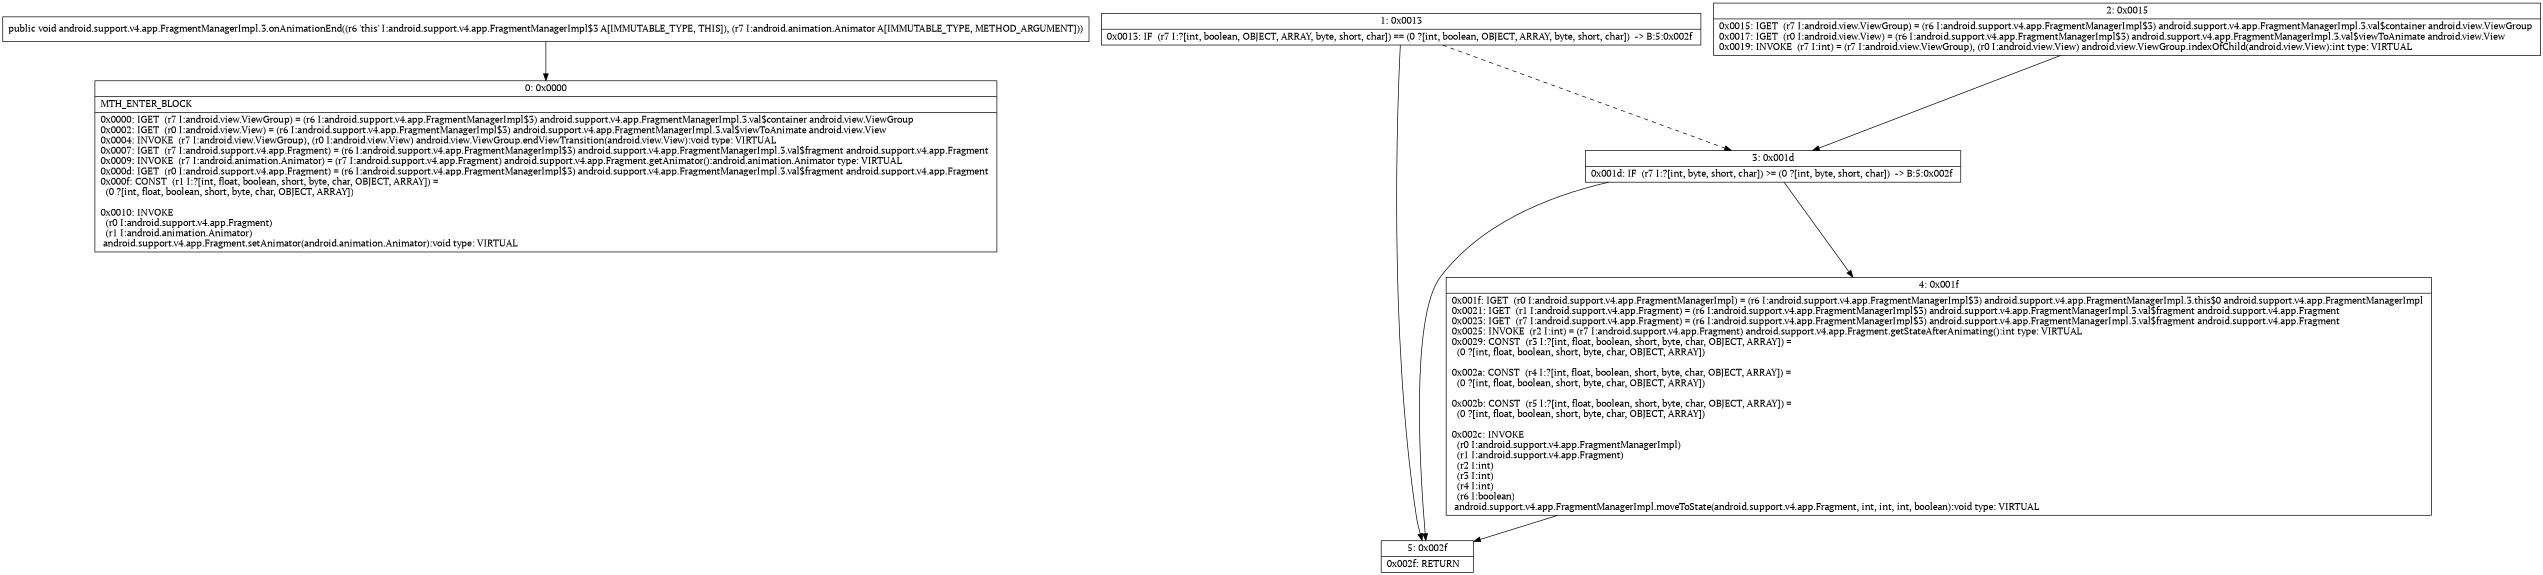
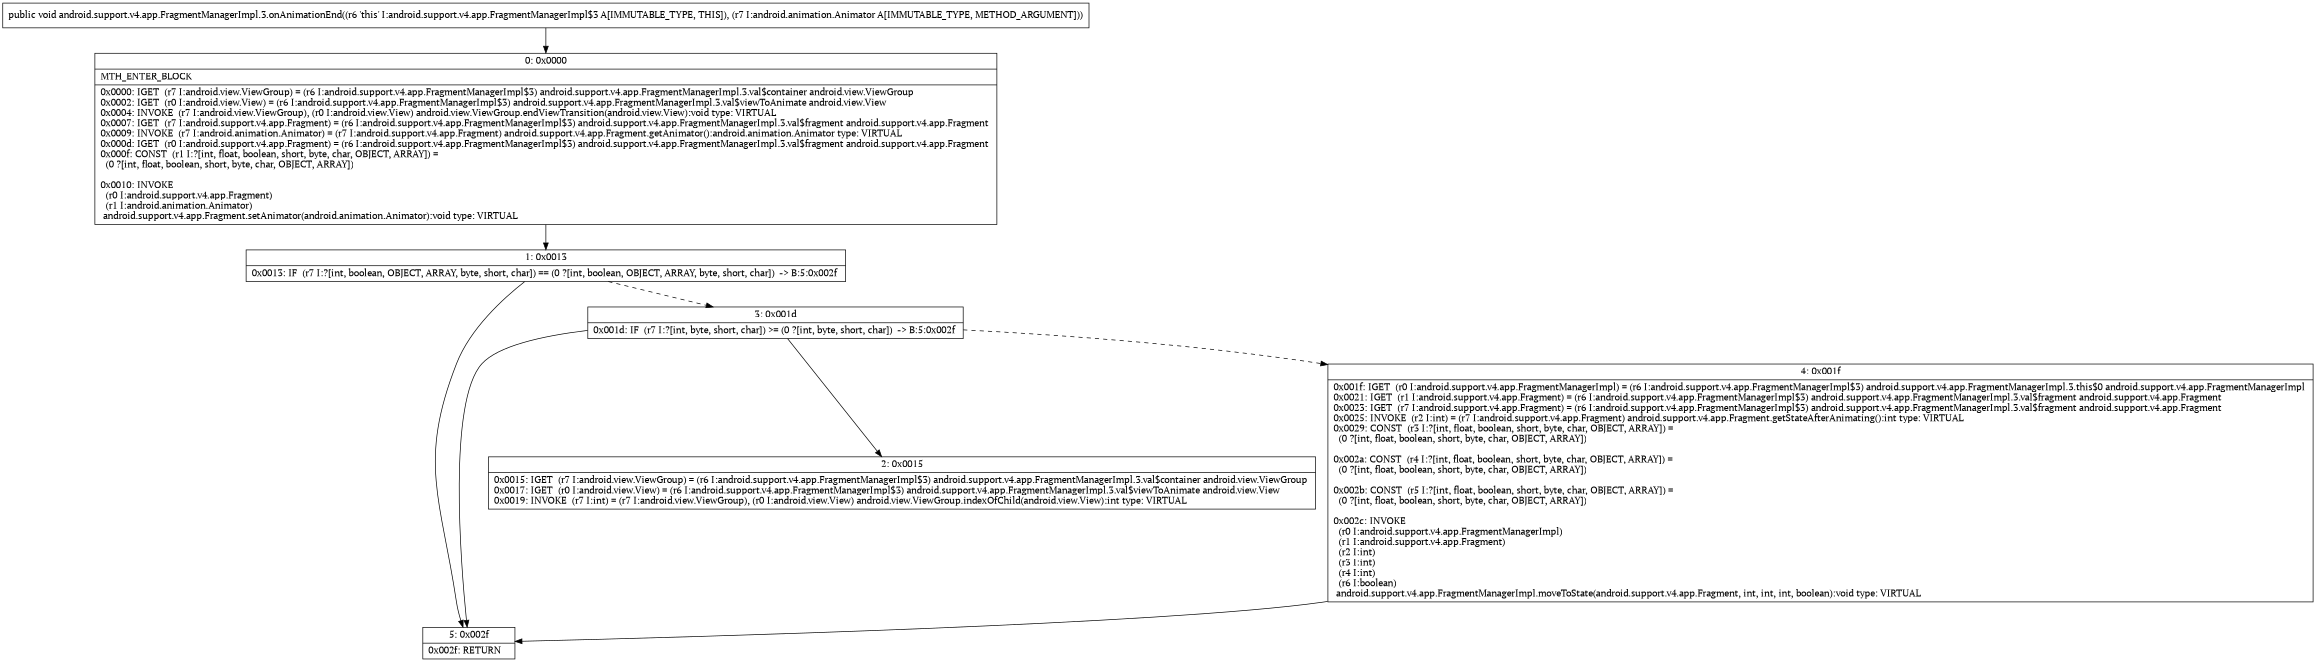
edge "2: 0x0015" -> "3: 0x001d": reversed
edge "3: 0x001d" -> "4: 0x001f": style solid -> dashed
edge "0: 0x0000" -> "1: 0x0013": added
